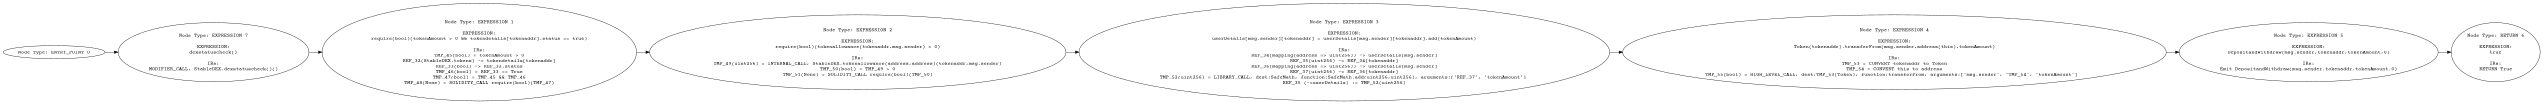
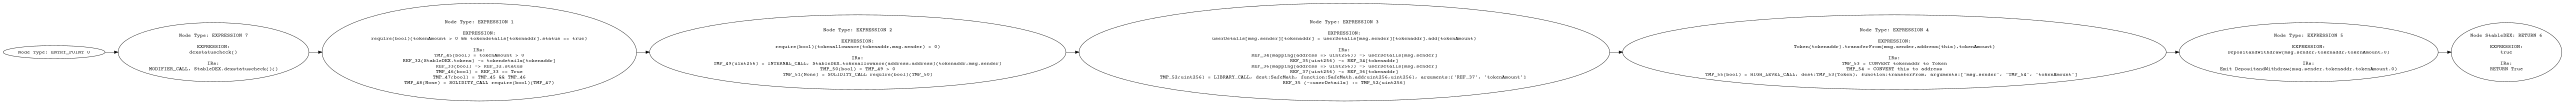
node "Node Type: RETURN 6 EXPRESSION: true IRs: RETURN True": label "Node Type: RETURN 6 EXPRESSION: true IRs: RETURN True" -> "Node StableDEX: RETURN 6 EXPRESSION: true IRs: RETURN True"
